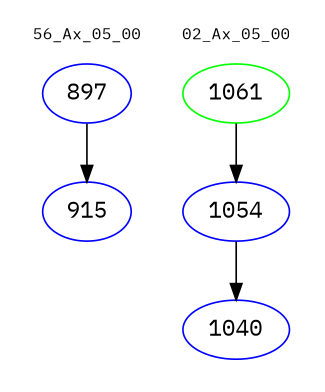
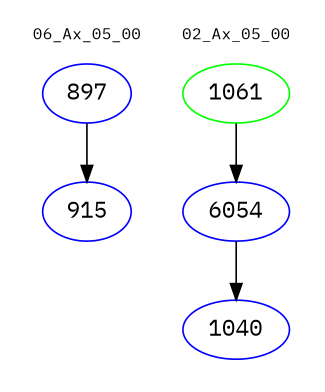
cluster "56_Ax_05_00": label "56_Ax_05_00" -> "06_Ax_05_00"
node "1054": label "1054" -> "6054"
